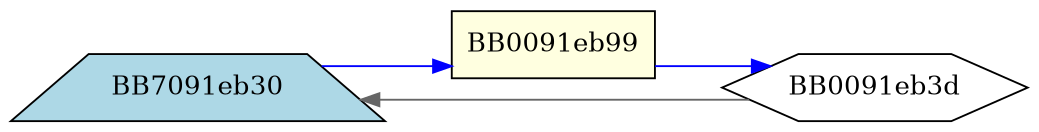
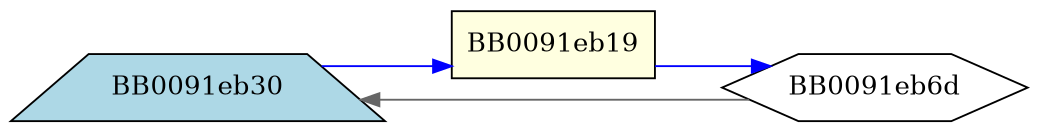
node "BB0091eb99": label "BB0091eb99" -> "BB0091eb19"
node "BB7091eb30": label "BB7091eb30" -> "BB0091eb30"
node "BB0091eb3d": label "BB0091eb3d" -> "BB0091eb6d"
